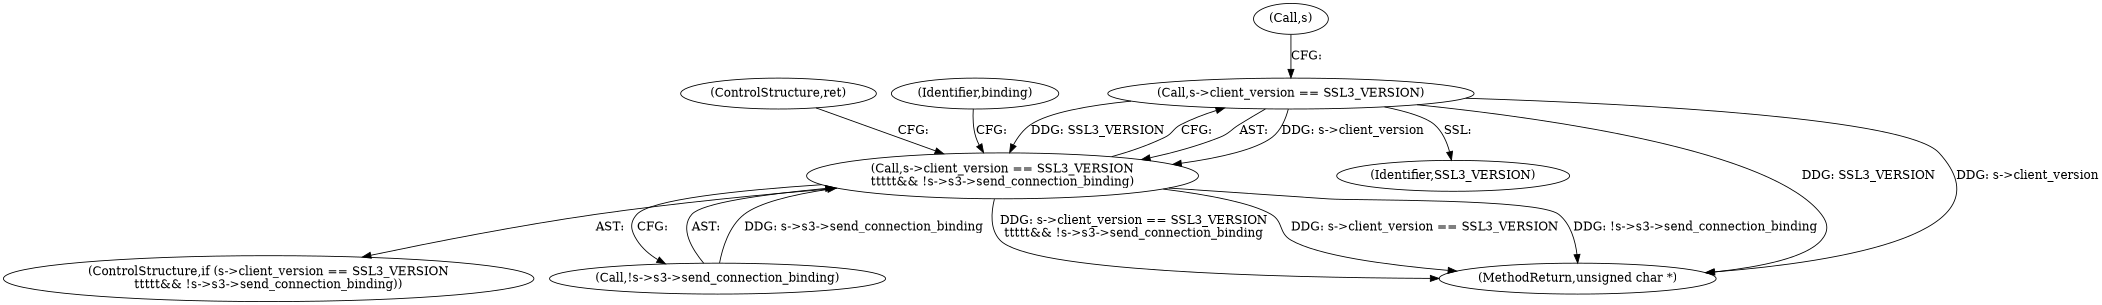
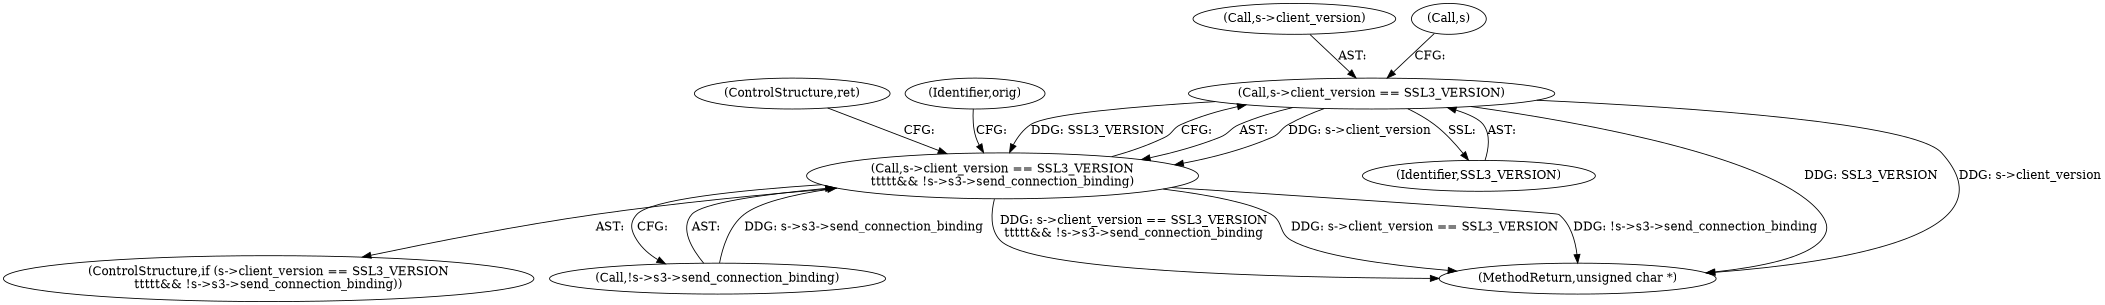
node "(Call,s->client_version)": added
node "(Identifier,binding)": label "(Identifier,binding)" -> "(Identifier,orig)"
edge "(Identifier,SSL3_VERSION)" -> "(Call,s->client_version == SSL3_VERSION)": added, label "AST:"
